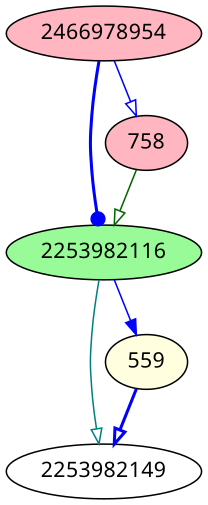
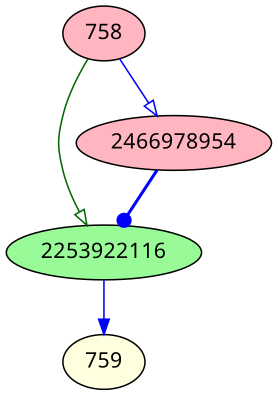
edge "2466978954" -> "758": reversed
node "2253982116": label "2253982116" -> "2253922116"
node "559": label "559" -> "759"
node "2253982149": removed
